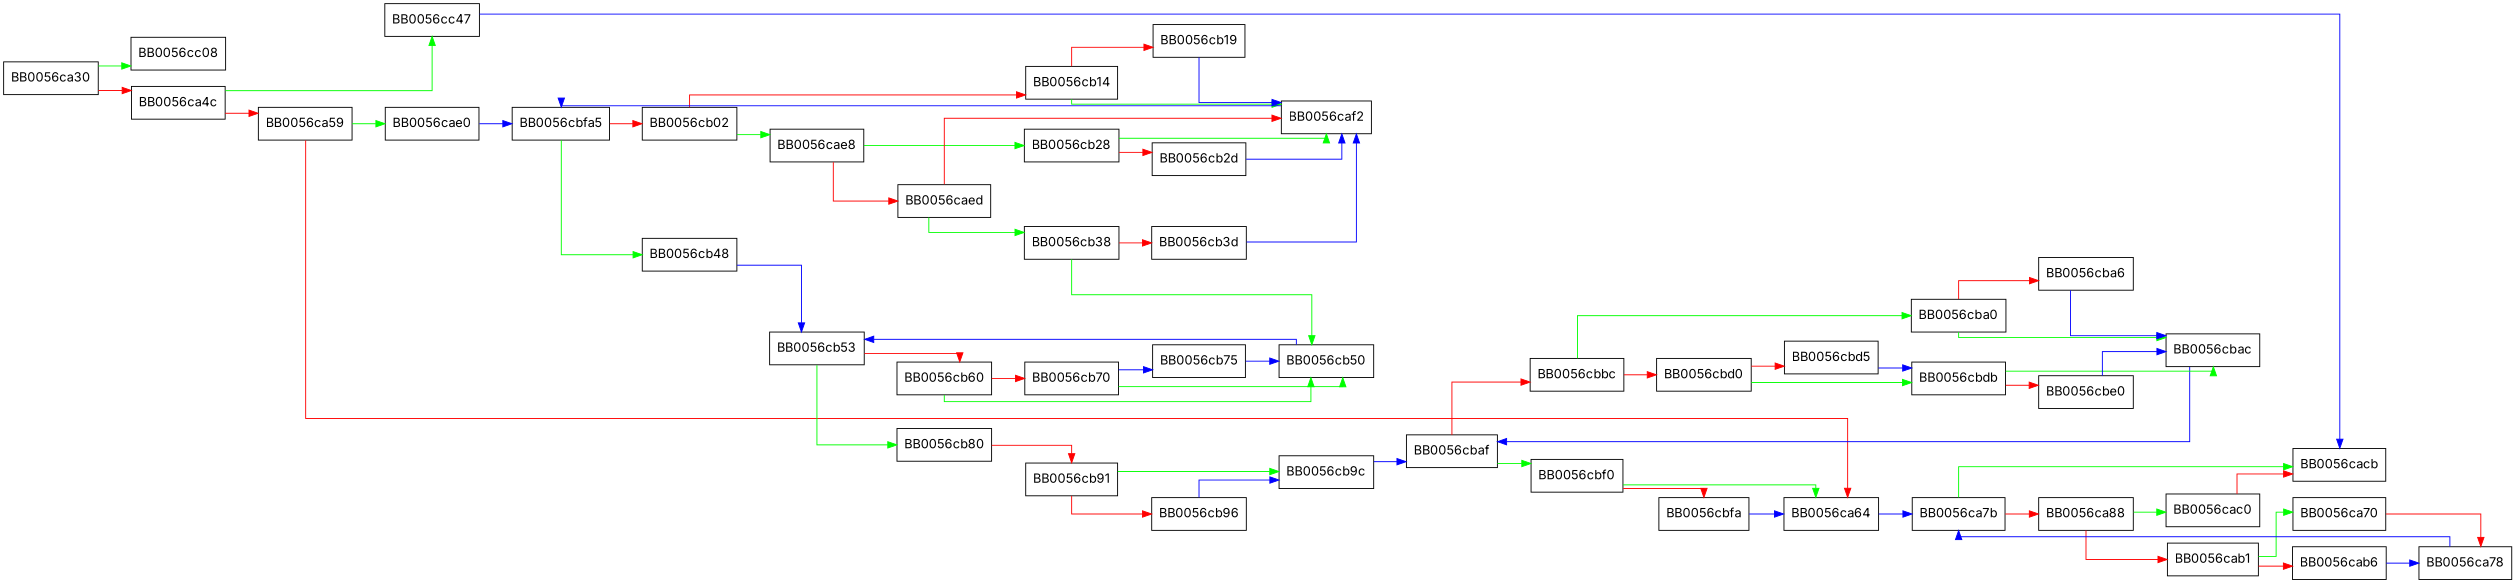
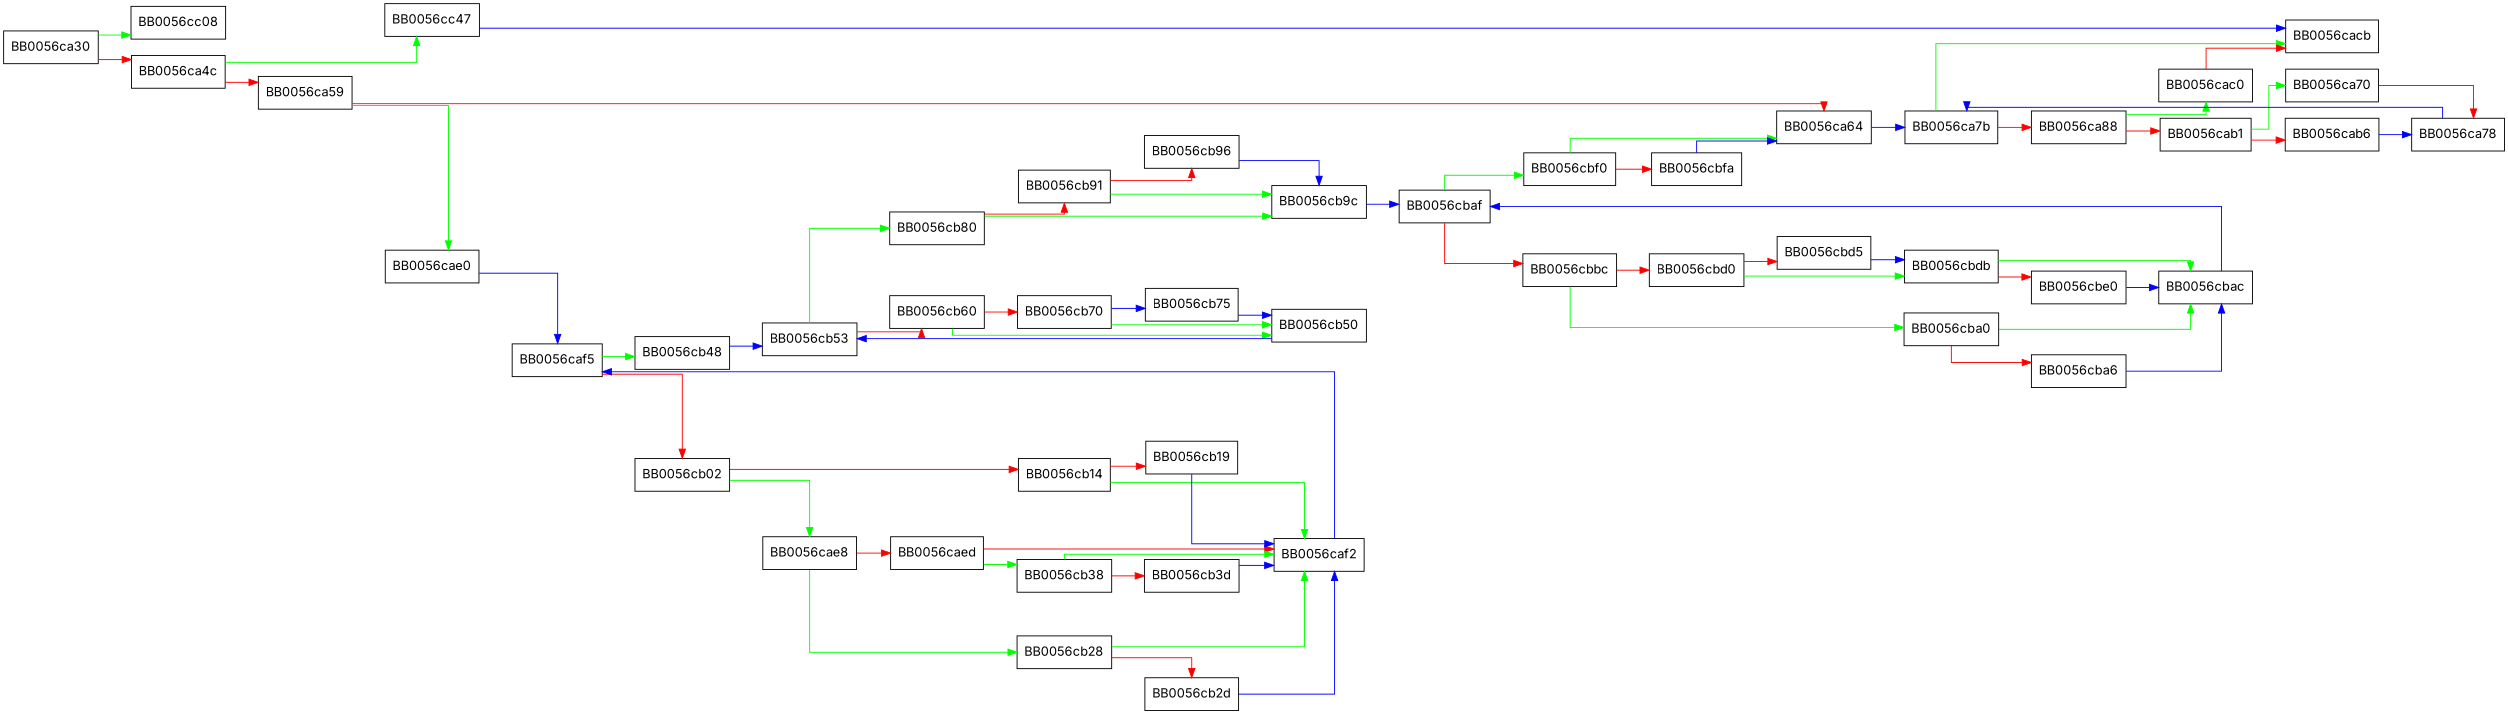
node "BB0056cbfa5": label "BB0056cbfa5" -> "BB0056caf5"
edge "BB0056cb80" -> "BB0056cb9c": added
edge "BB0056cb38" -> "BB0056cb50": now "BB0056cb38" -> "BB0056caf2"
